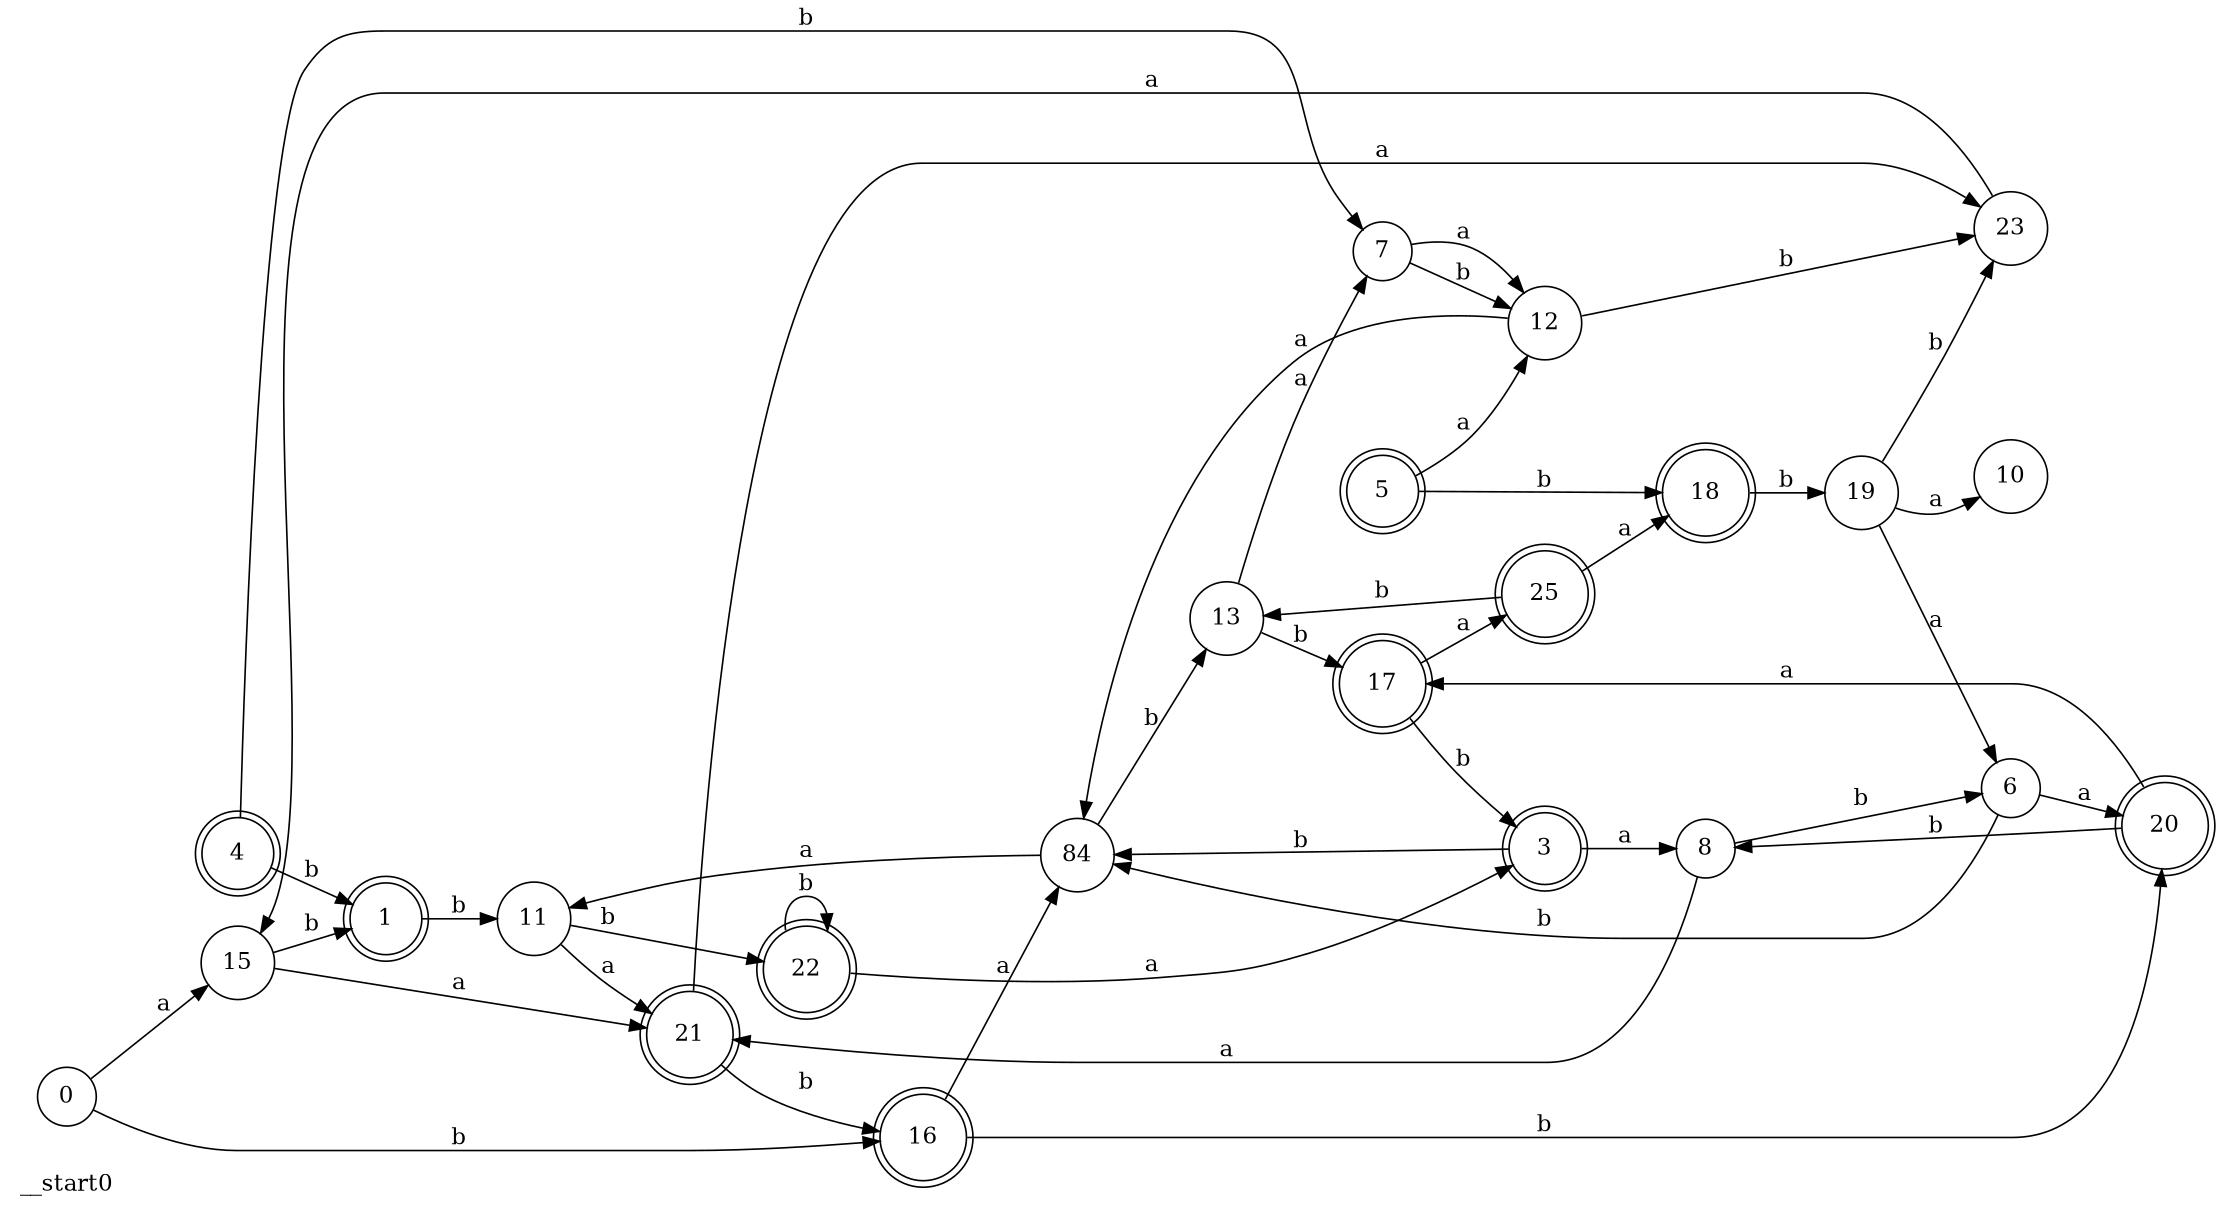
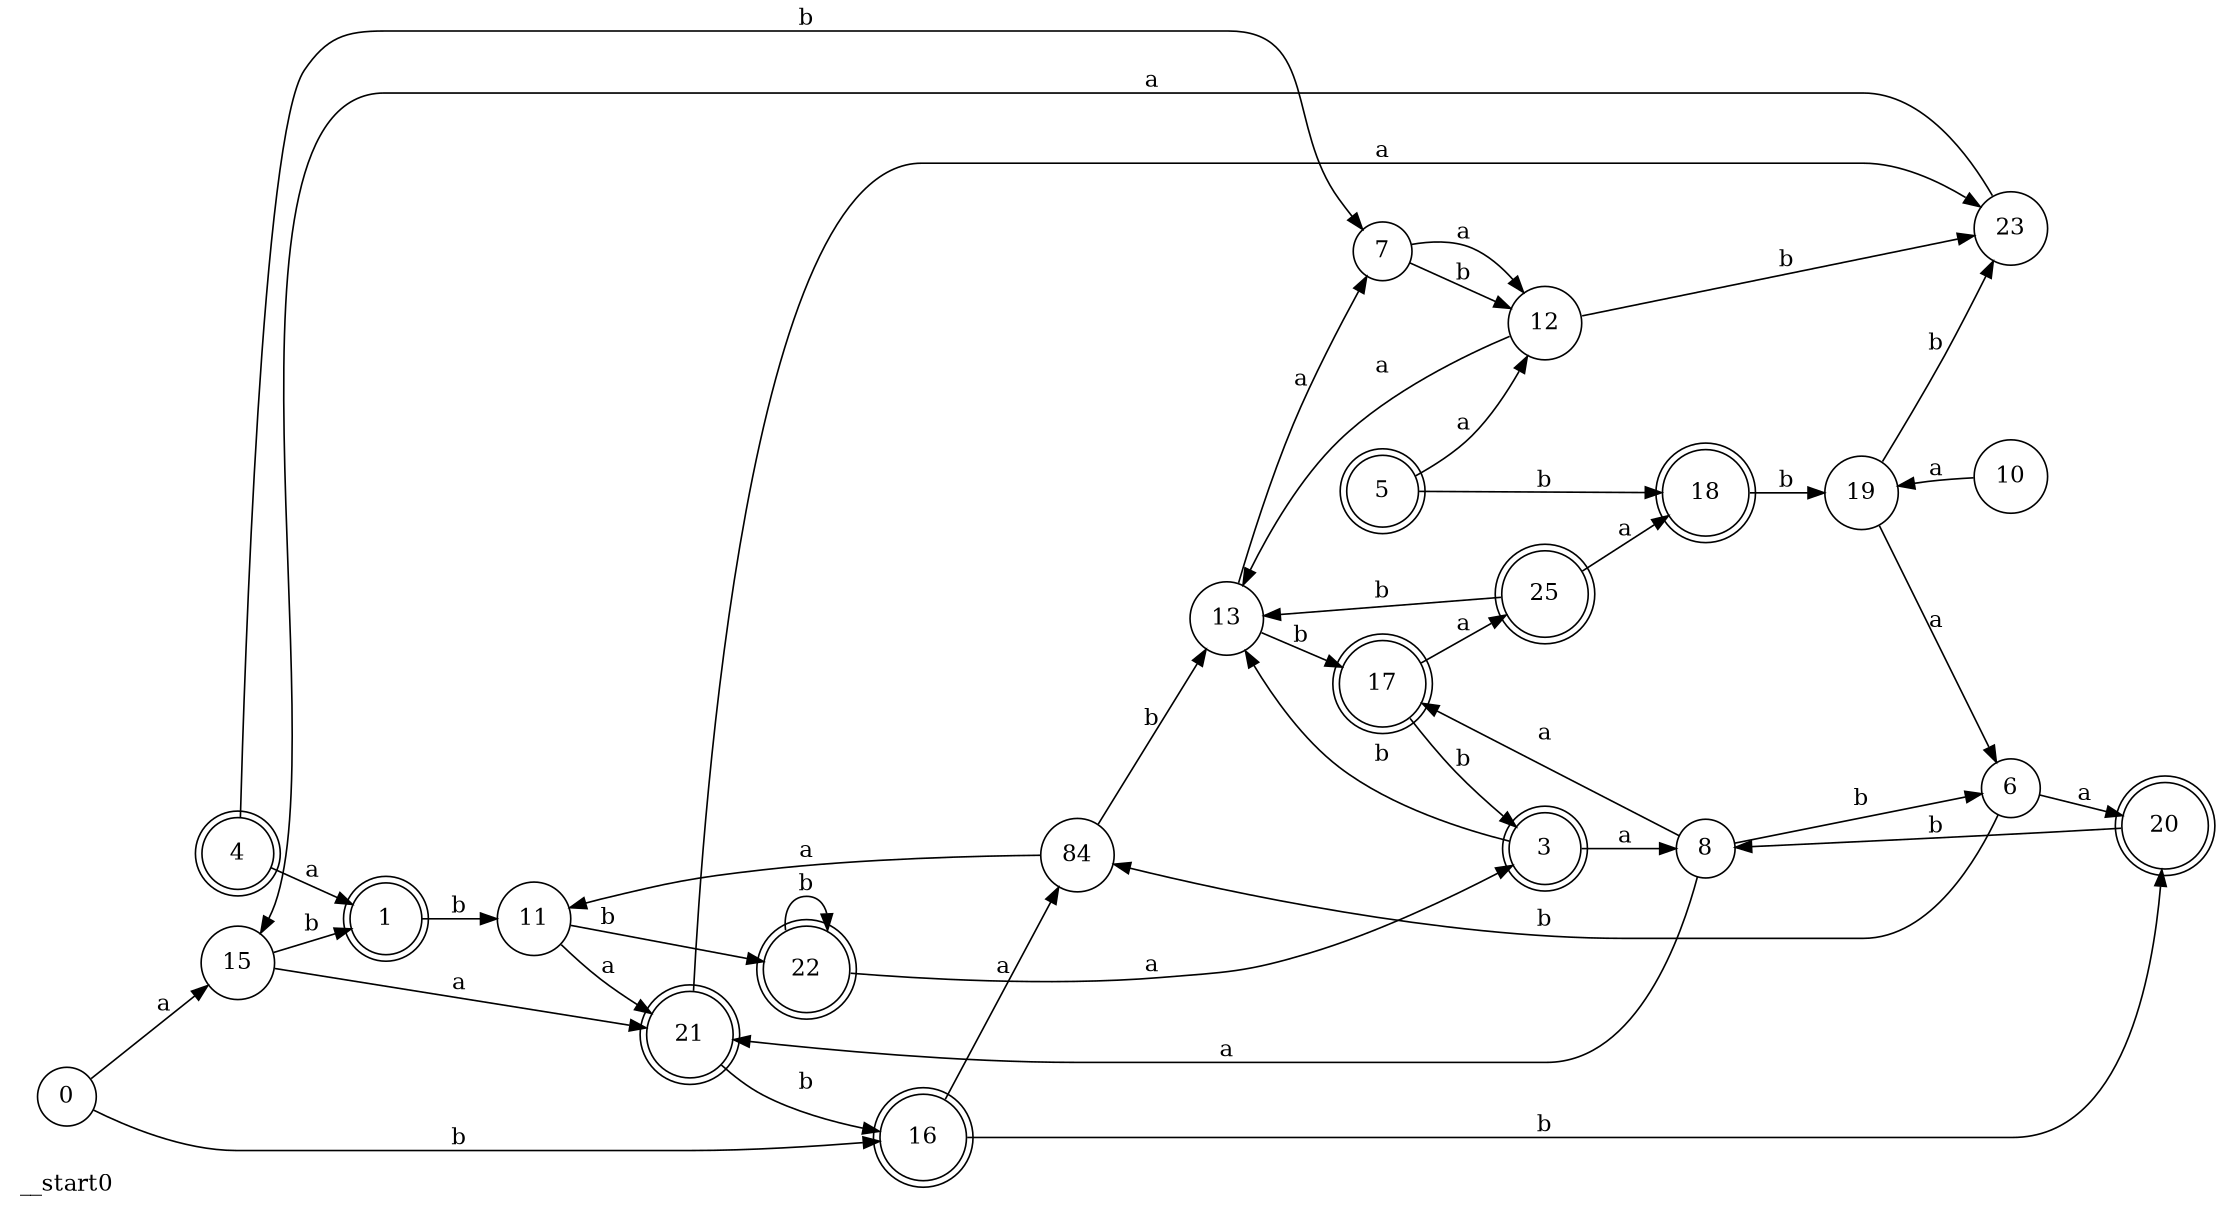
edge "12" -> "84": now "12" -> "13"
edge "19" -> "10": reversed
edge "20" -> "17": now "8" -> "17"
edge "3" -> "84": now "3" -> "13"
edge "4" -> "1": label "b" -> "a"
